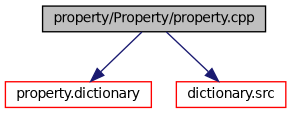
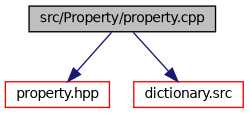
node "property/Property/property.cpp": label "property/Property/property.cpp" -> "src/Property/property.cpp"
node "property.dictionary": label "property.dictionary" -> "property.hpp"
